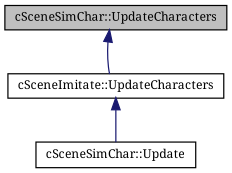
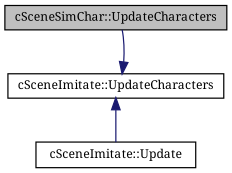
edge "cSceneImitate::UpdateCharacters" -> "cSceneSimChar::UpdateCharacters": reversed
node "cSceneSimChar::Update": label "cSceneSimChar::Update" -> "cSceneImitate::Update"
